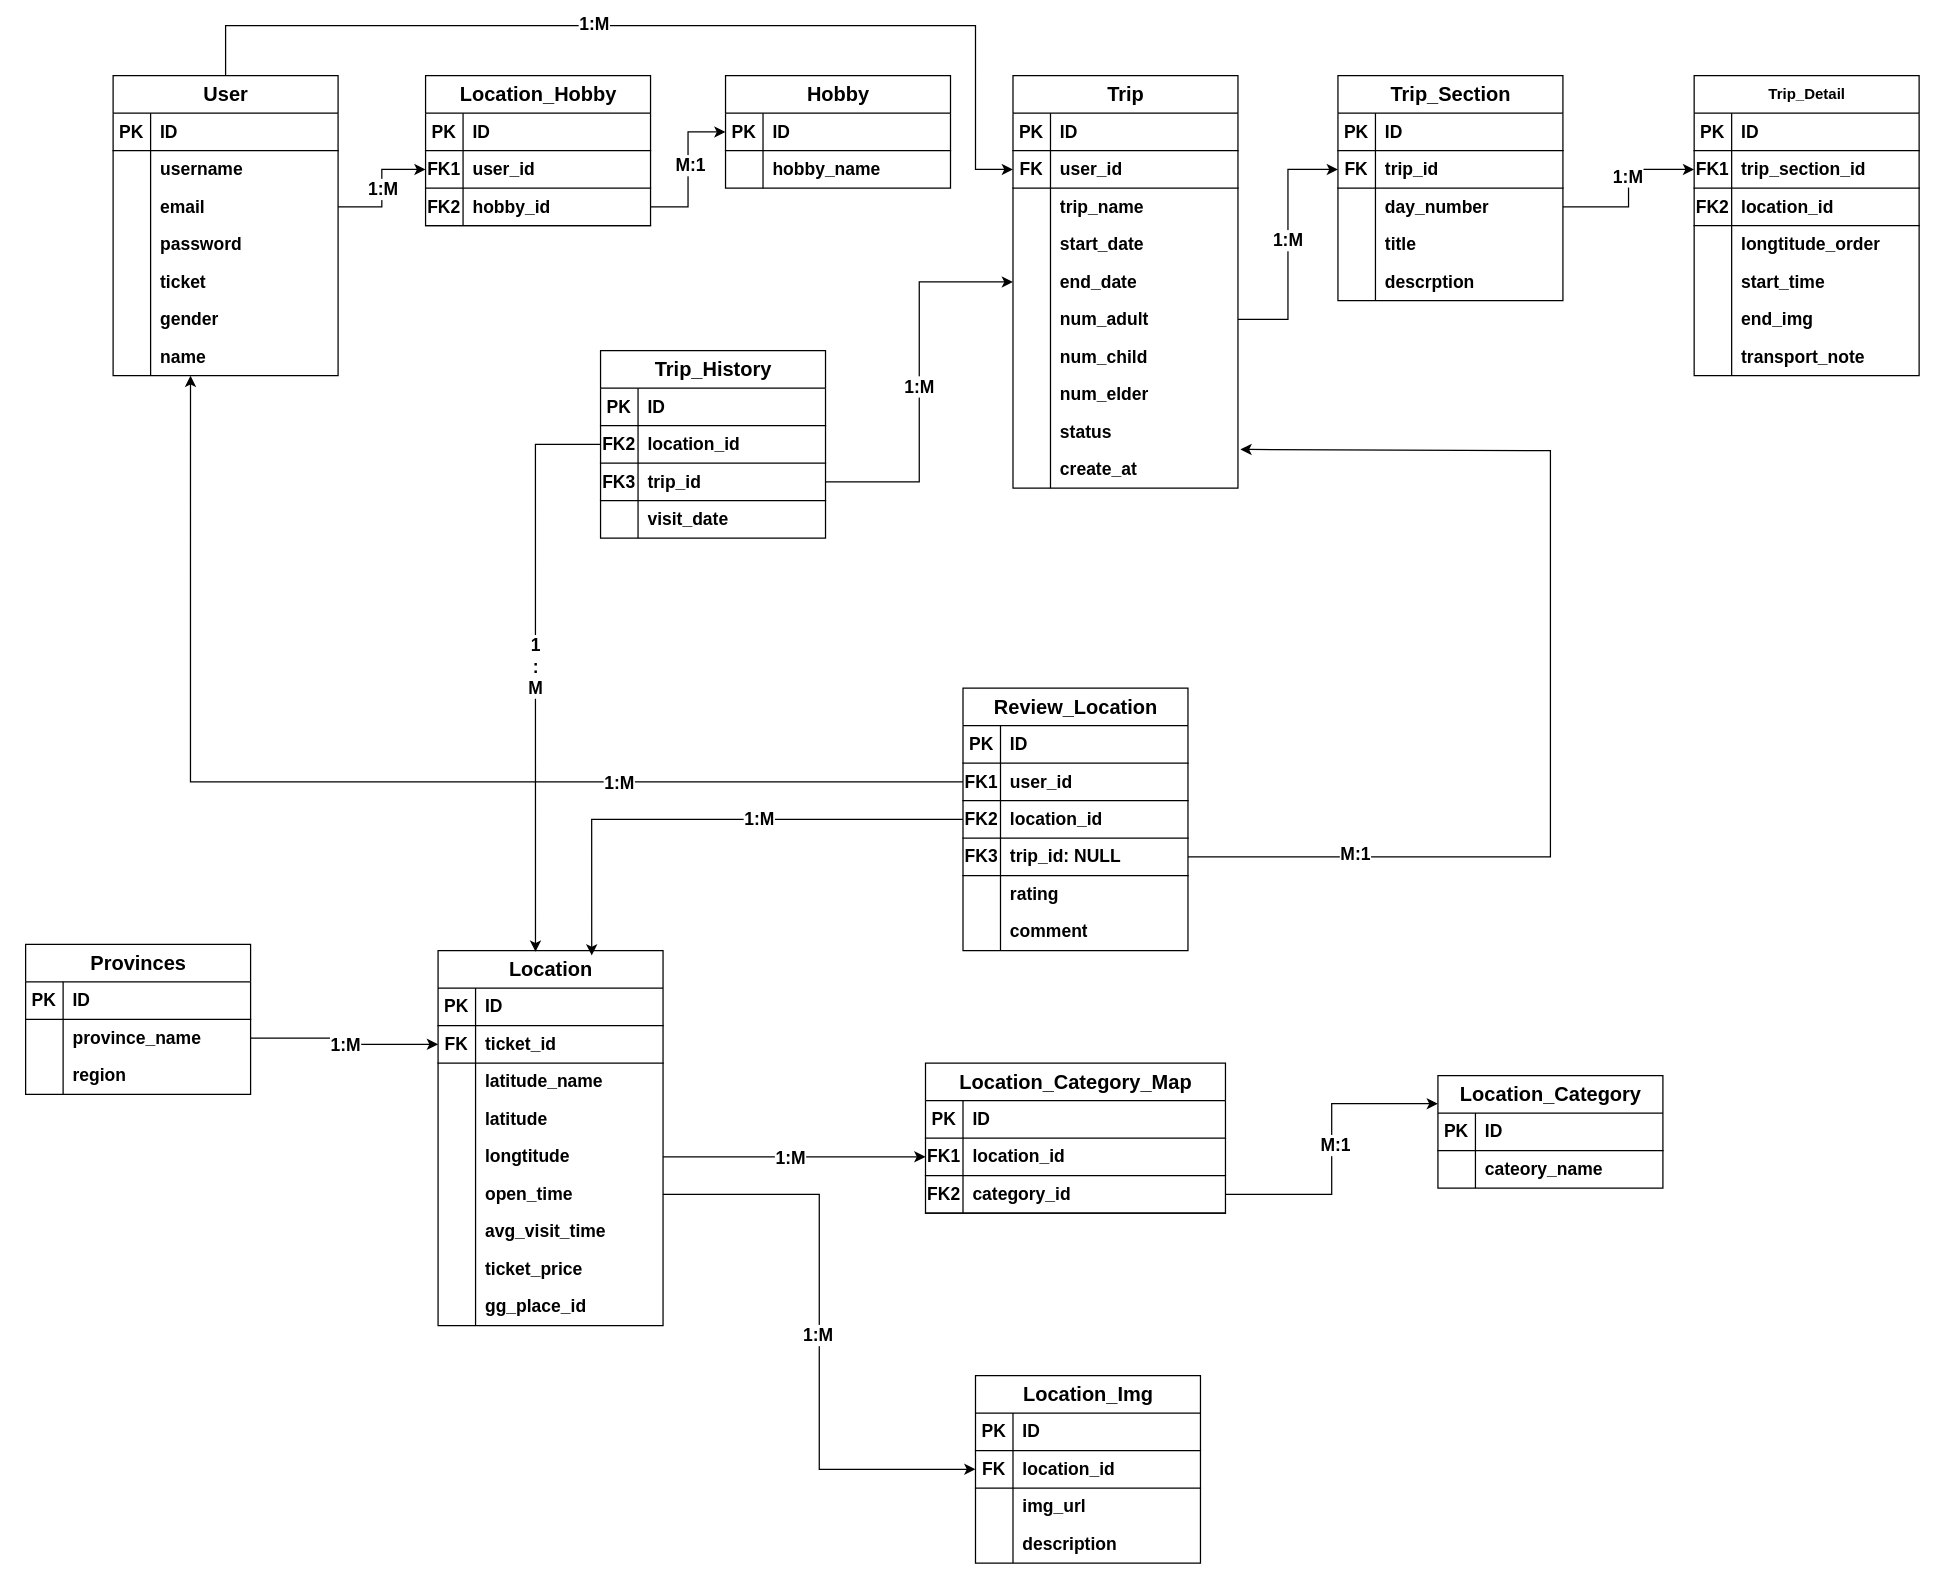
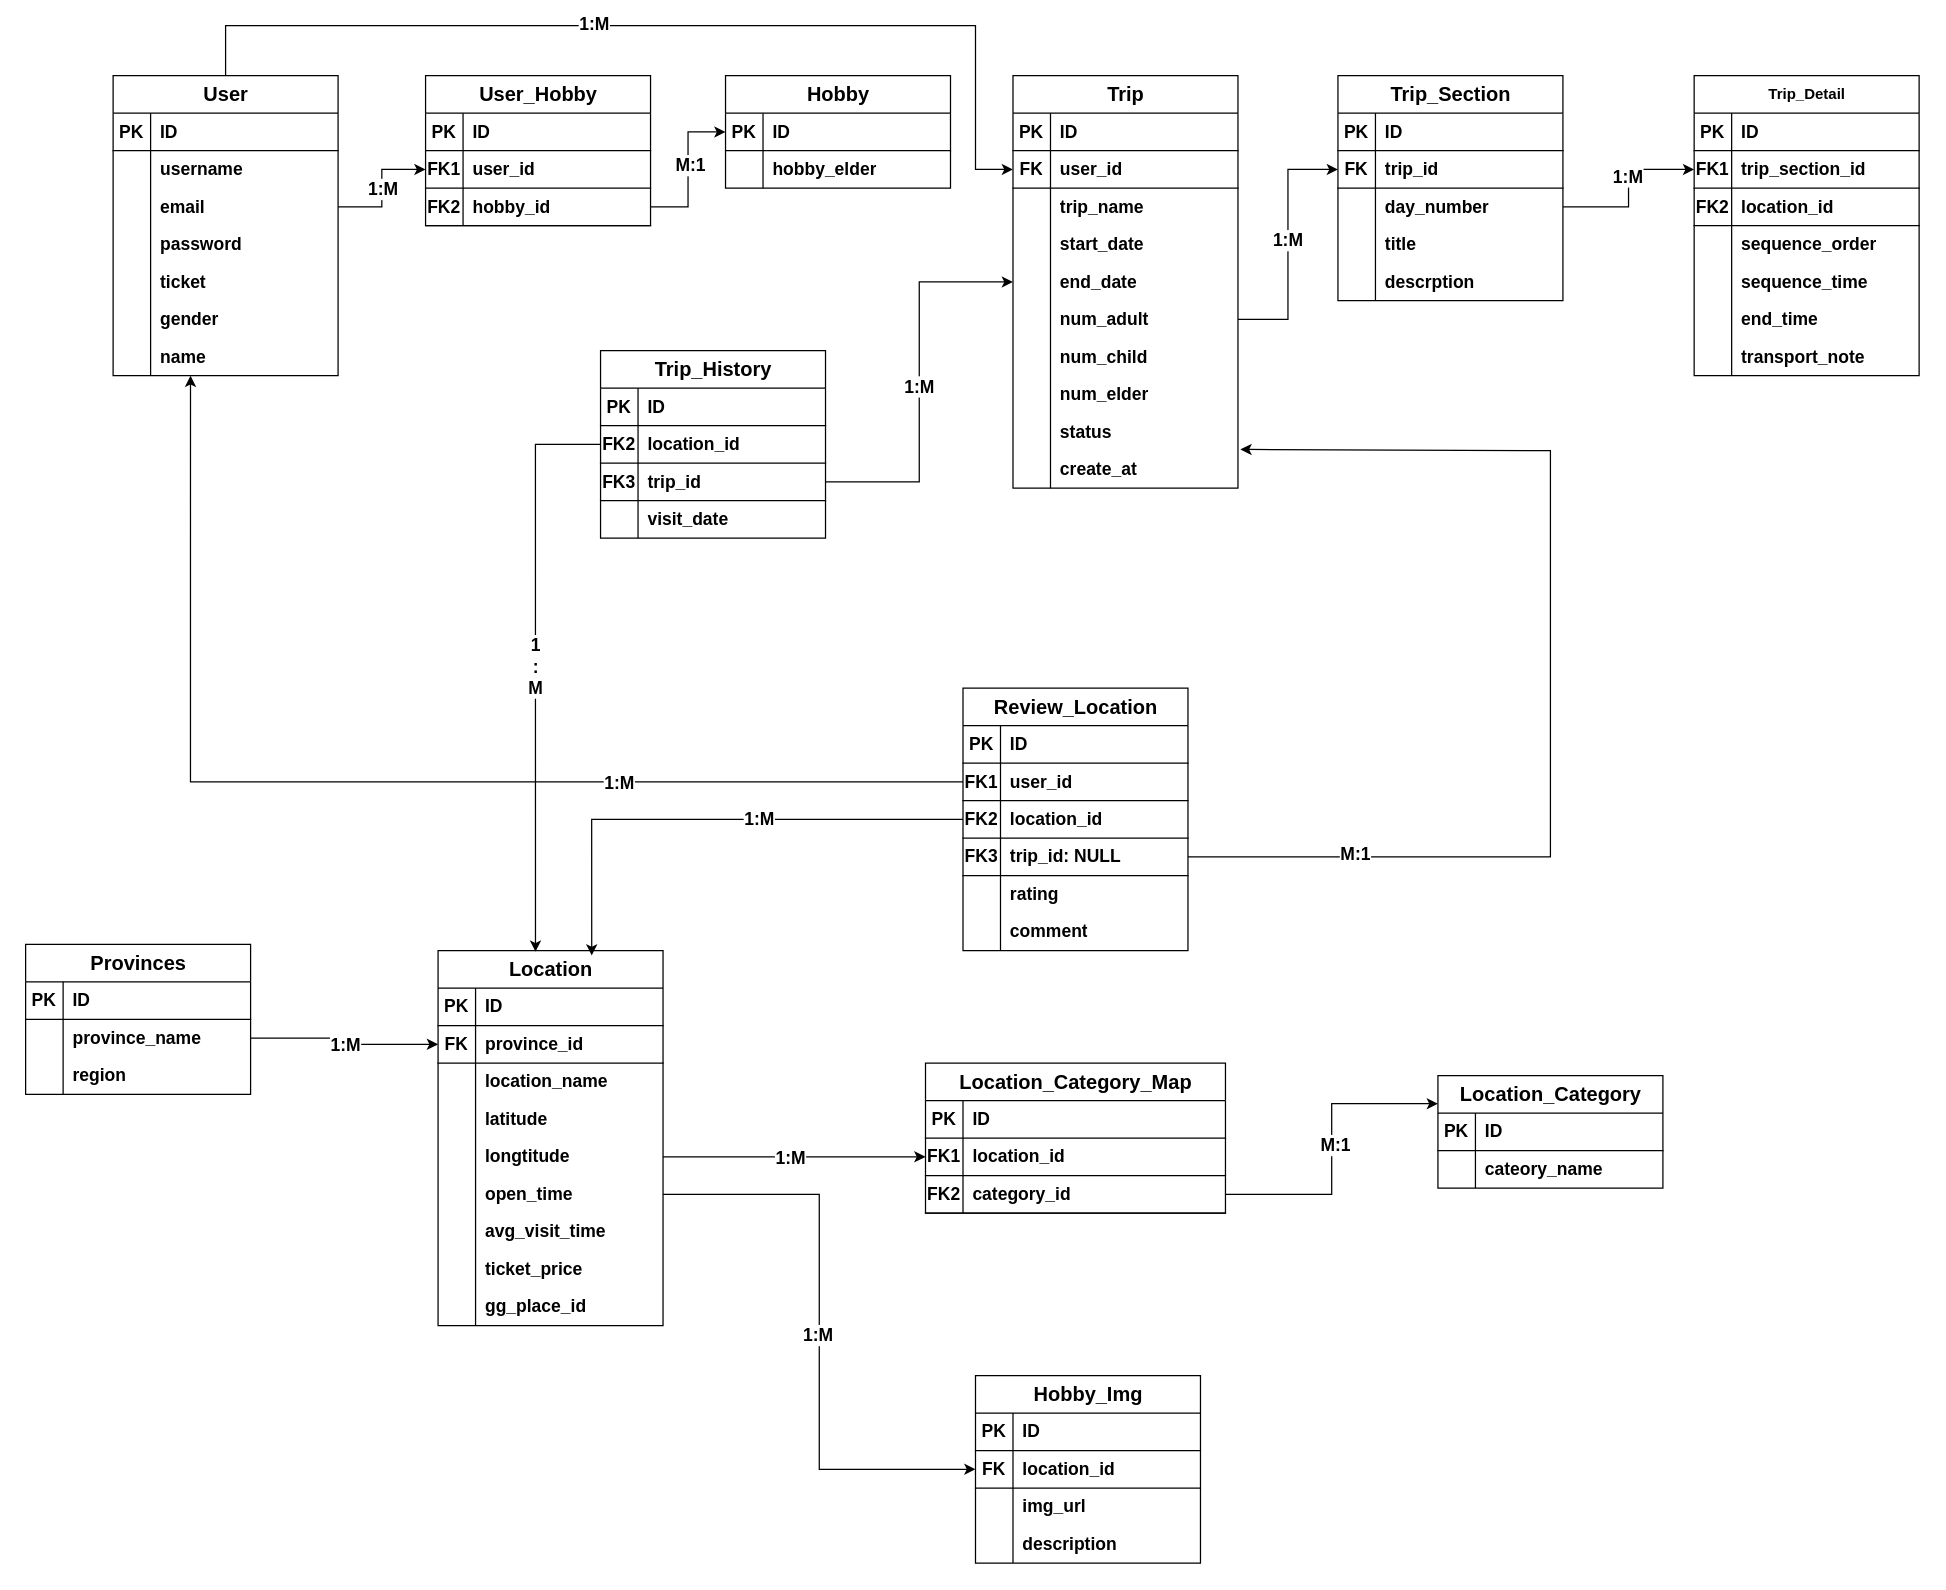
node "Location_Hobby": label "Location_Hobby" -> "User_Hobby"
node "hobby_name": label "hobby_name" -> "hobby_elder"
node "longtitude_order": label "longtitude_order" -> "sequence_order"
node "start_time": label "start_time" -> "sequence_time"
node "end_img": label "end_img" -> "end_time"
node "ticket_id": label "ticket_id" -> "province_id"
node "latitude_name": label "latitude_name" -> "location_name"
node "Location_Img": label "Location_Img" -> "Hobby_Img"
